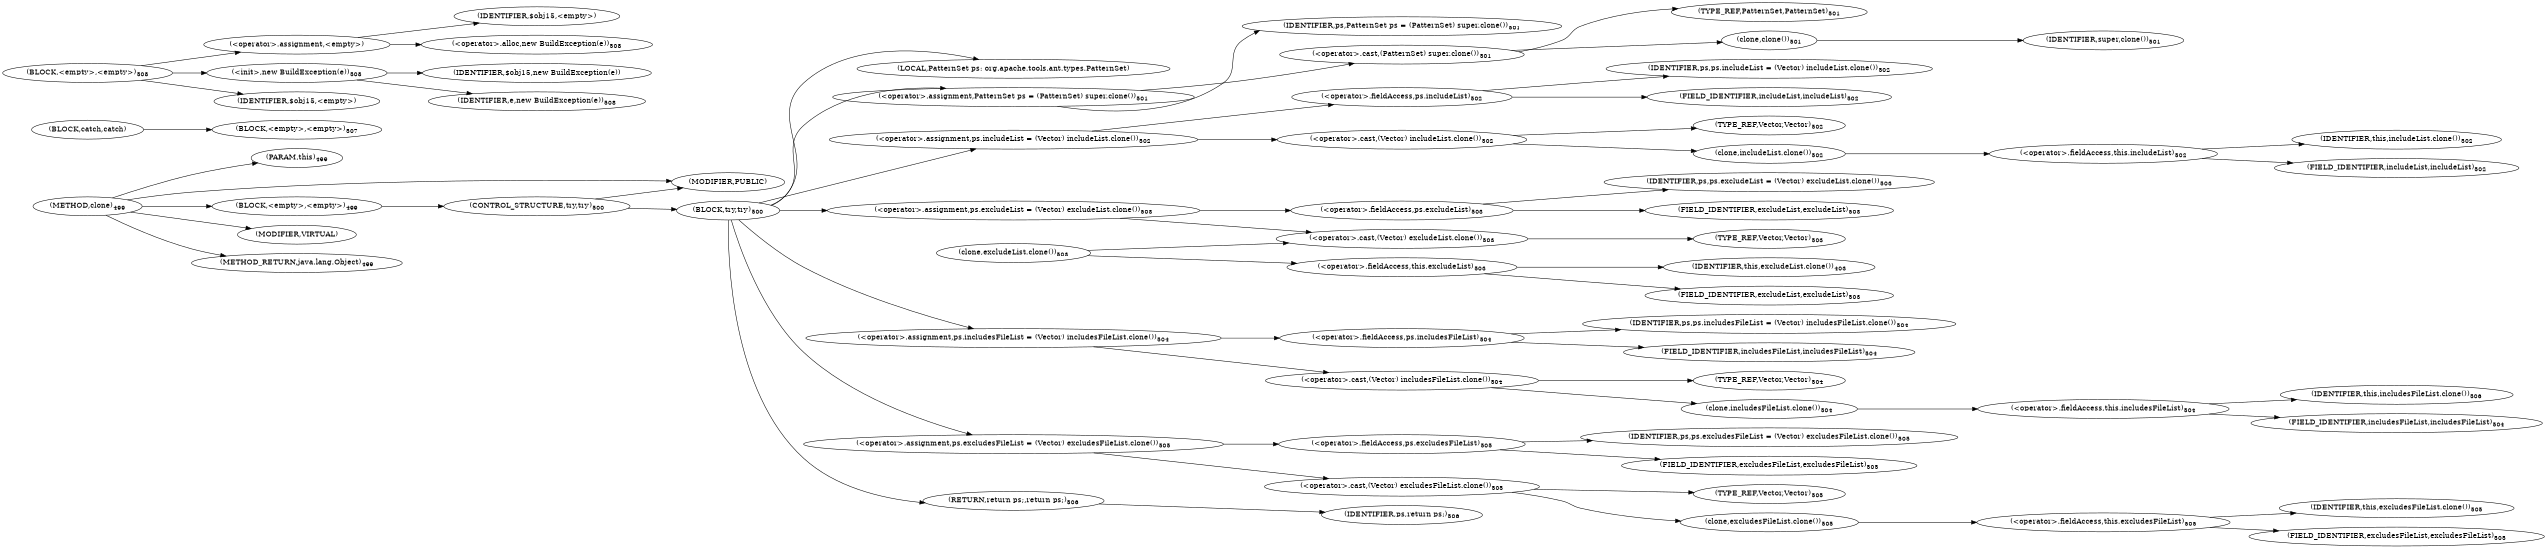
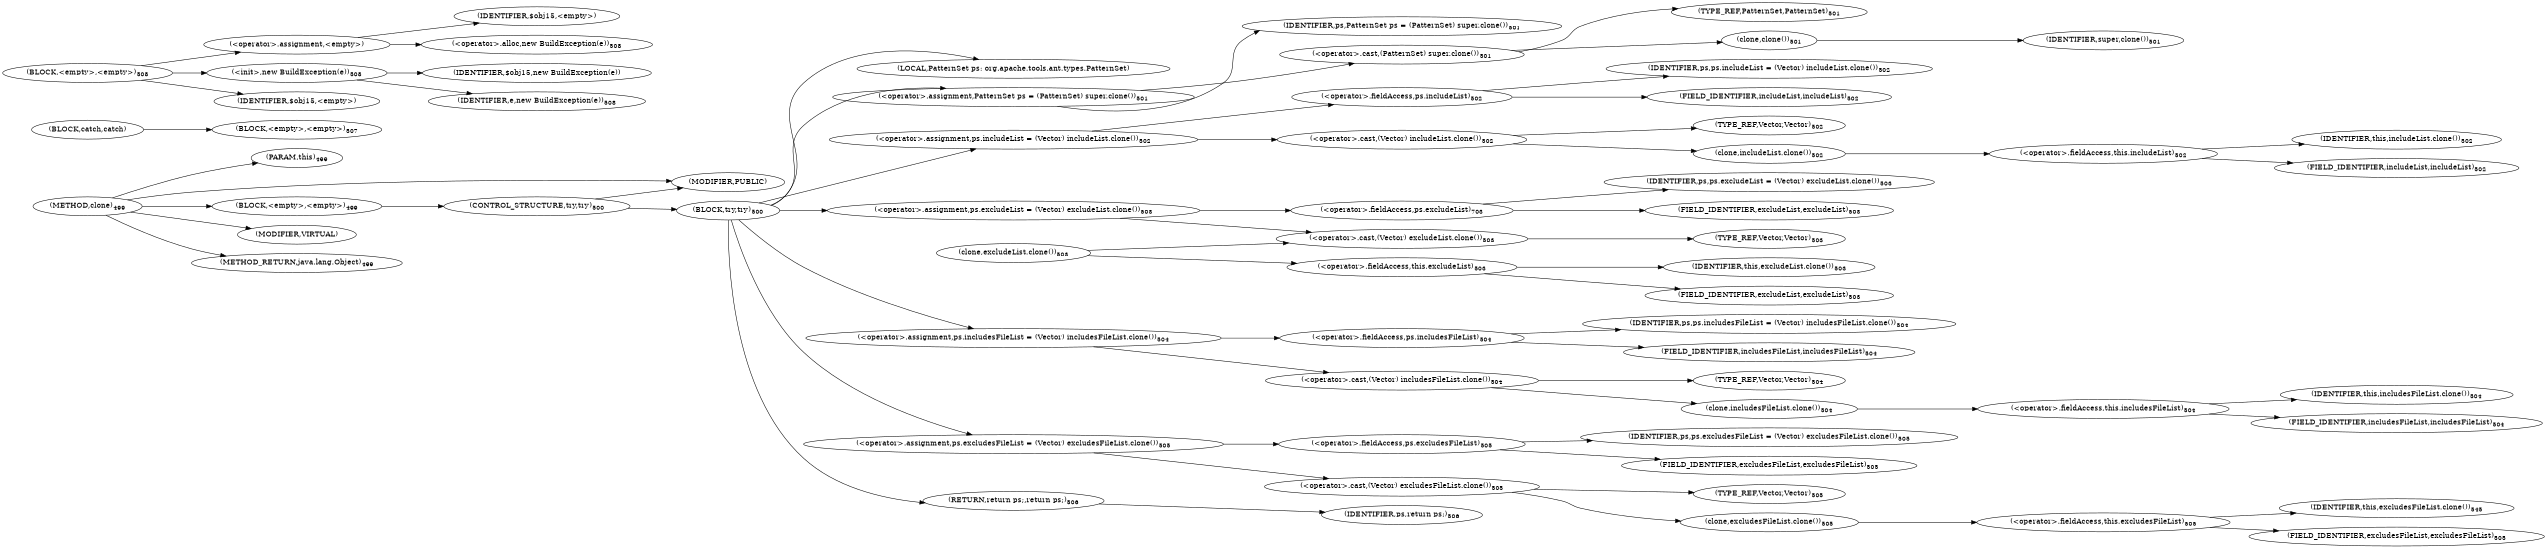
node "(<operator>.fieldAccess,ps.excludeList)": text "503" -> "703"
node "(IDENTIFIER,this,excludeList.clone())": text "403" -> "503"
node "(IDENTIFIER,this,includesFileList.clone())": text "506" -> "504"
node "(IDENTIFIER,this,excludesFileList.clone())": text "505" -> "545"
